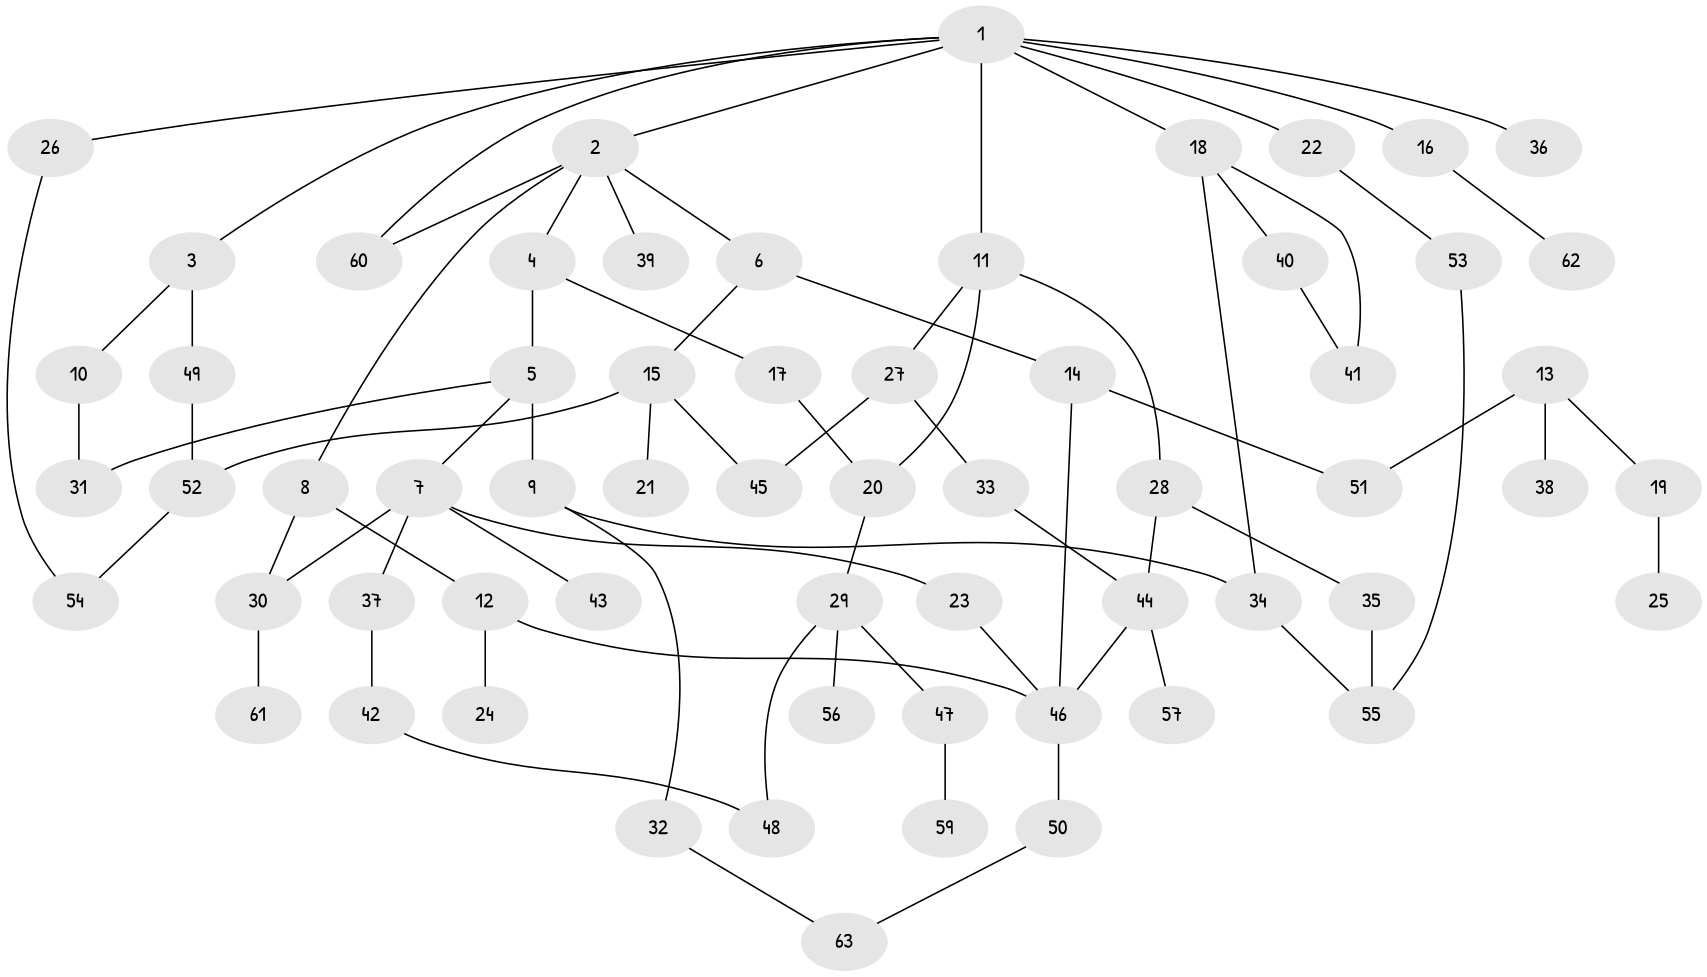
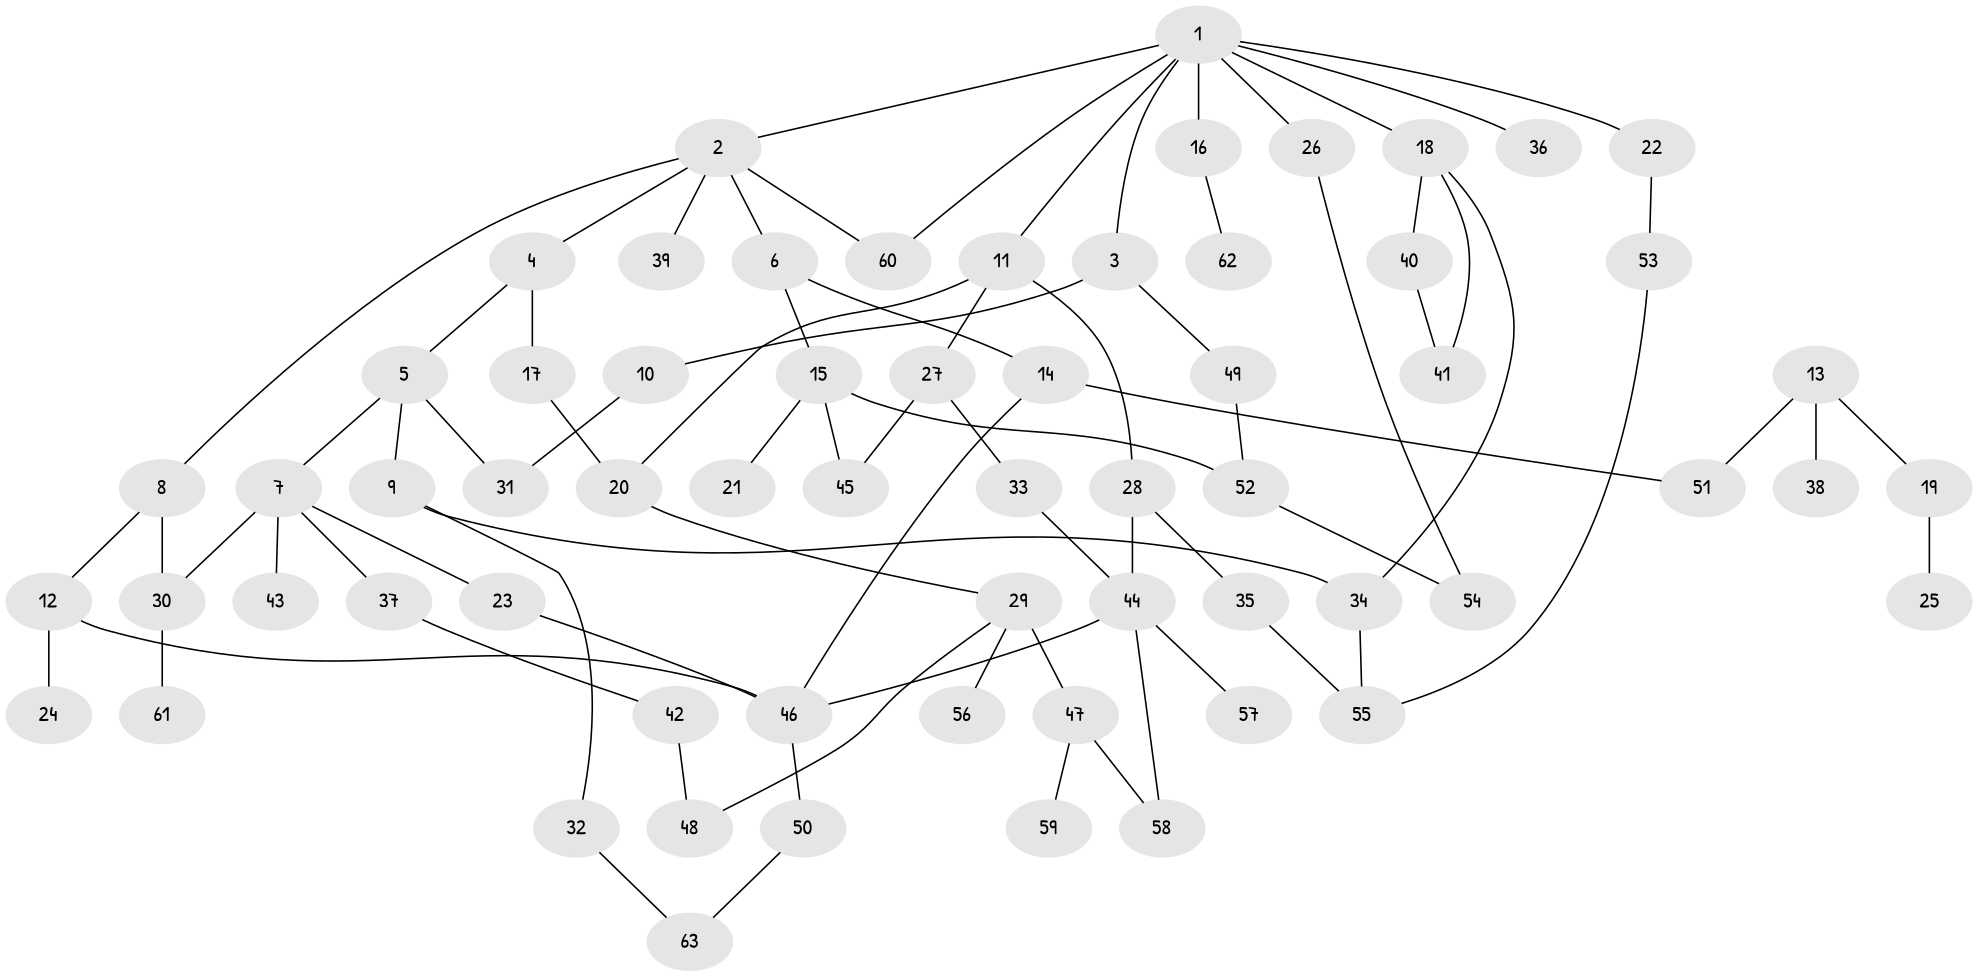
node "58": added
